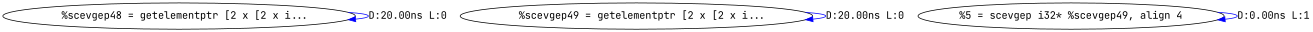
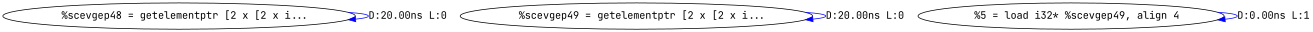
node "%5 = scevgep i32* %scevgep49, align 4": label "%5 = scevgep i32* %scevgep49, align 4" -> "%5 = load i32* %scevgep49, align 4"
